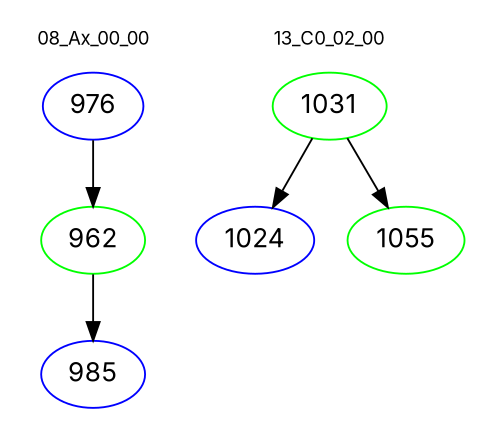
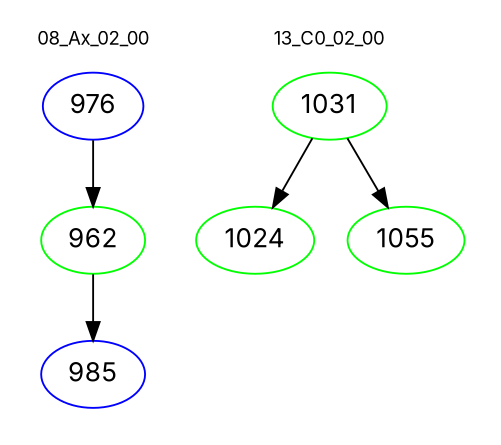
cluster "08_Ax_00_00": label "08_Ax_00_00" -> "08_Ax_02_00"
node "1024": color blue -> green
